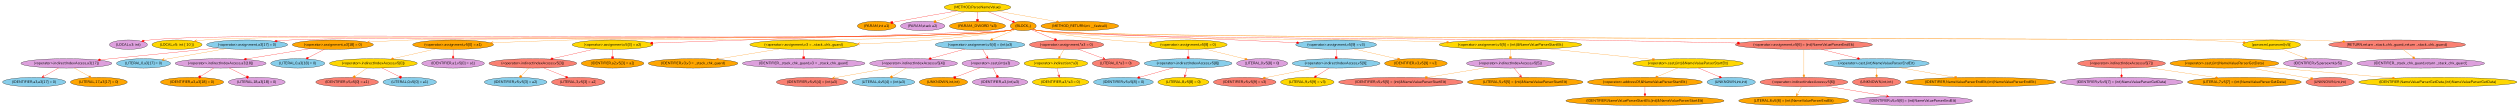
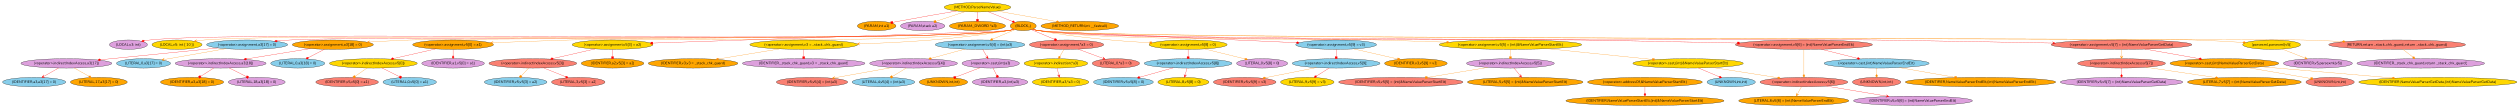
node "(<operator>.assignment,v5[7] = (int)NameValueParserGetData)": added
edge "(<operator>.assignment,v5[0] = a1)" -> "(<operator>.indirectIndexAccess,v5[0])": color darkorange -> red
edge "(<operator>.assignment,v5[4] = (int)a3)" -> "(<operator>.indirectIndexAccess,v5[4])": color red -> darkorange
edge "(<operator>.cast,(int)&NameValueParserStartElt)" -> "(<operator>.addressOf,&NameValueParserStartElt)": now "(<operator>.cast,(int)&NameValueParserStartElt)" -> "(<operator>.indirectIndexAccess,v5[6])"
